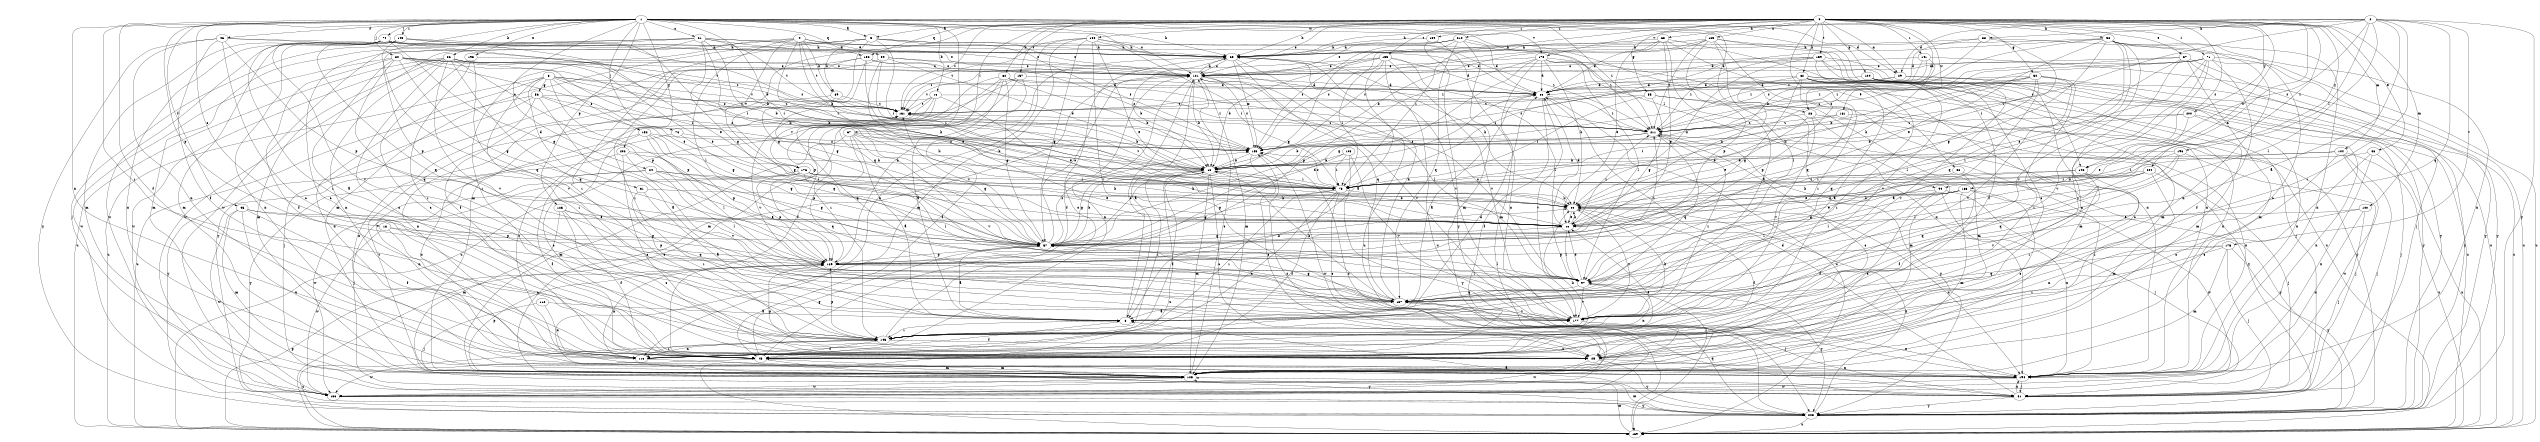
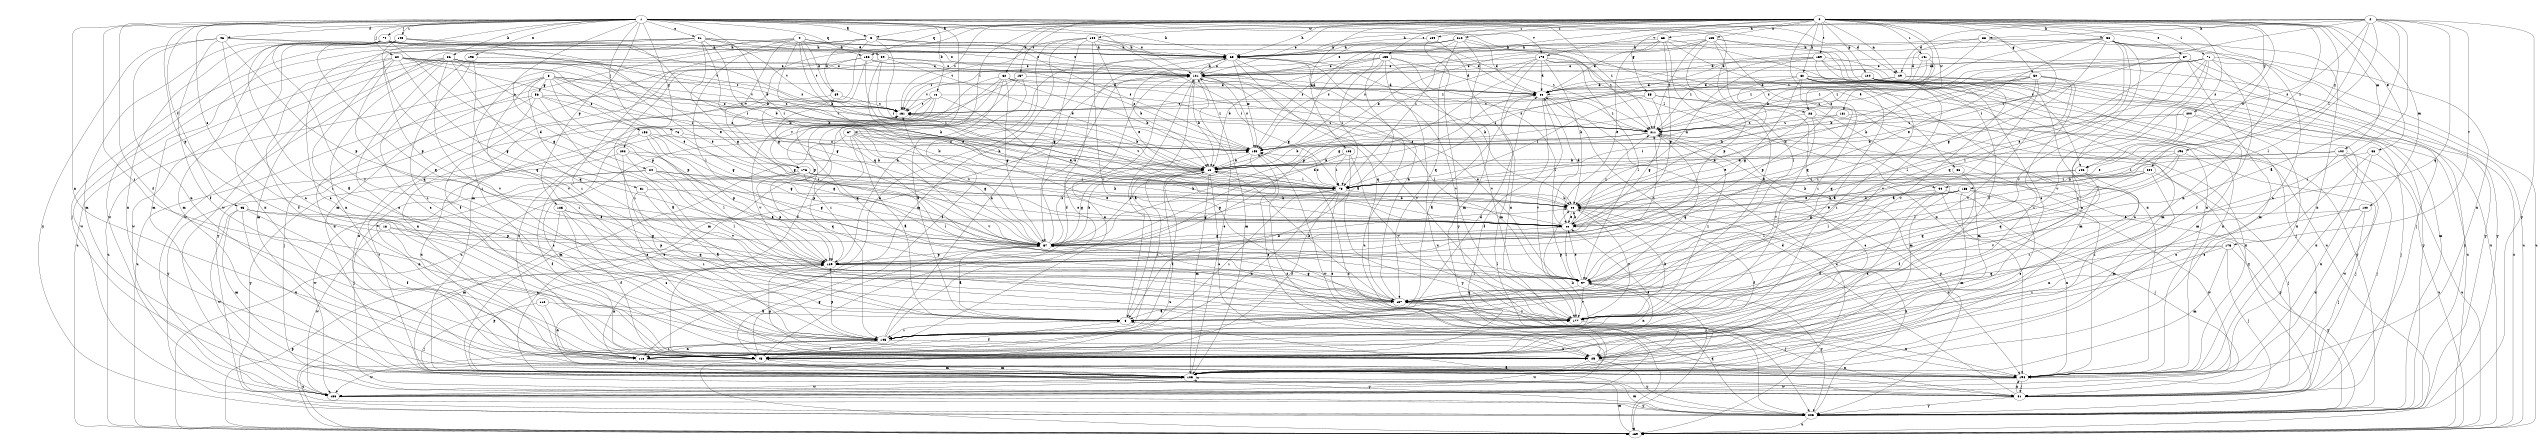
edge "0" -> "40": now "0" -> "108"
edge "145" -> "65": added, label "h"
edge "159" -> "203": label "y" -> "m"
